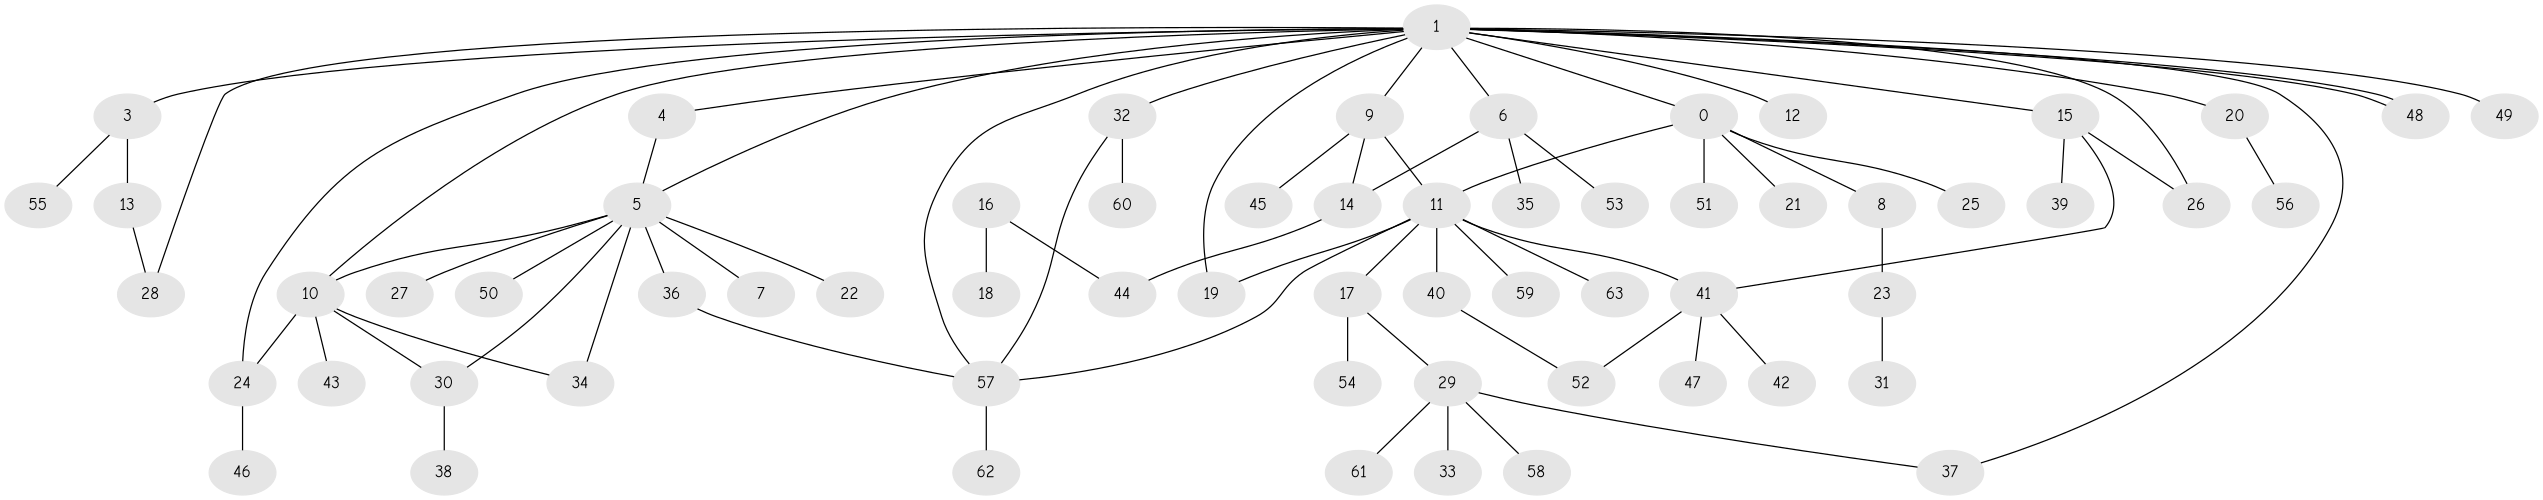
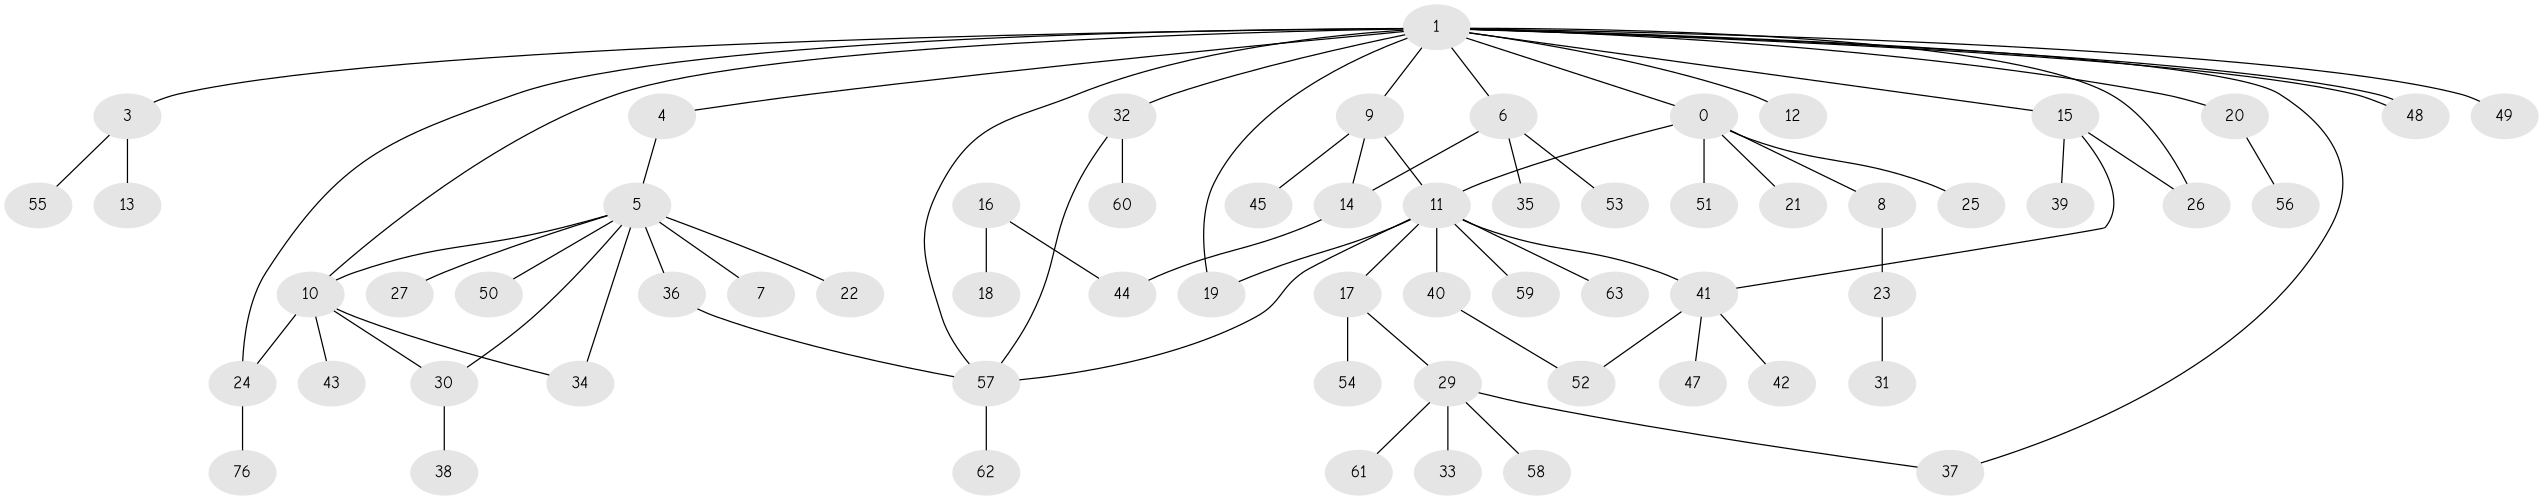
edge "1" -- "5": removed
node "28": removed
node "46": label "46" -> "76"
